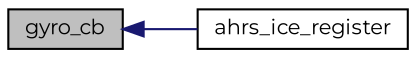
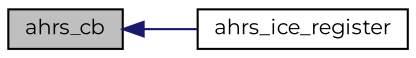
node "gyro_cb": label "gyro_cb" -> "ahrs_cb"
